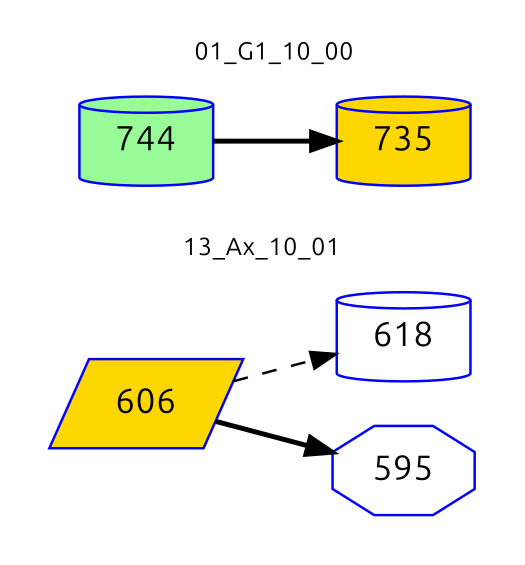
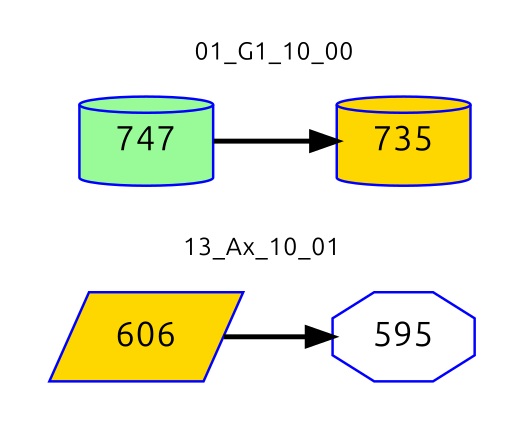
node "744": label "744" -> "747"
node "618": removed
